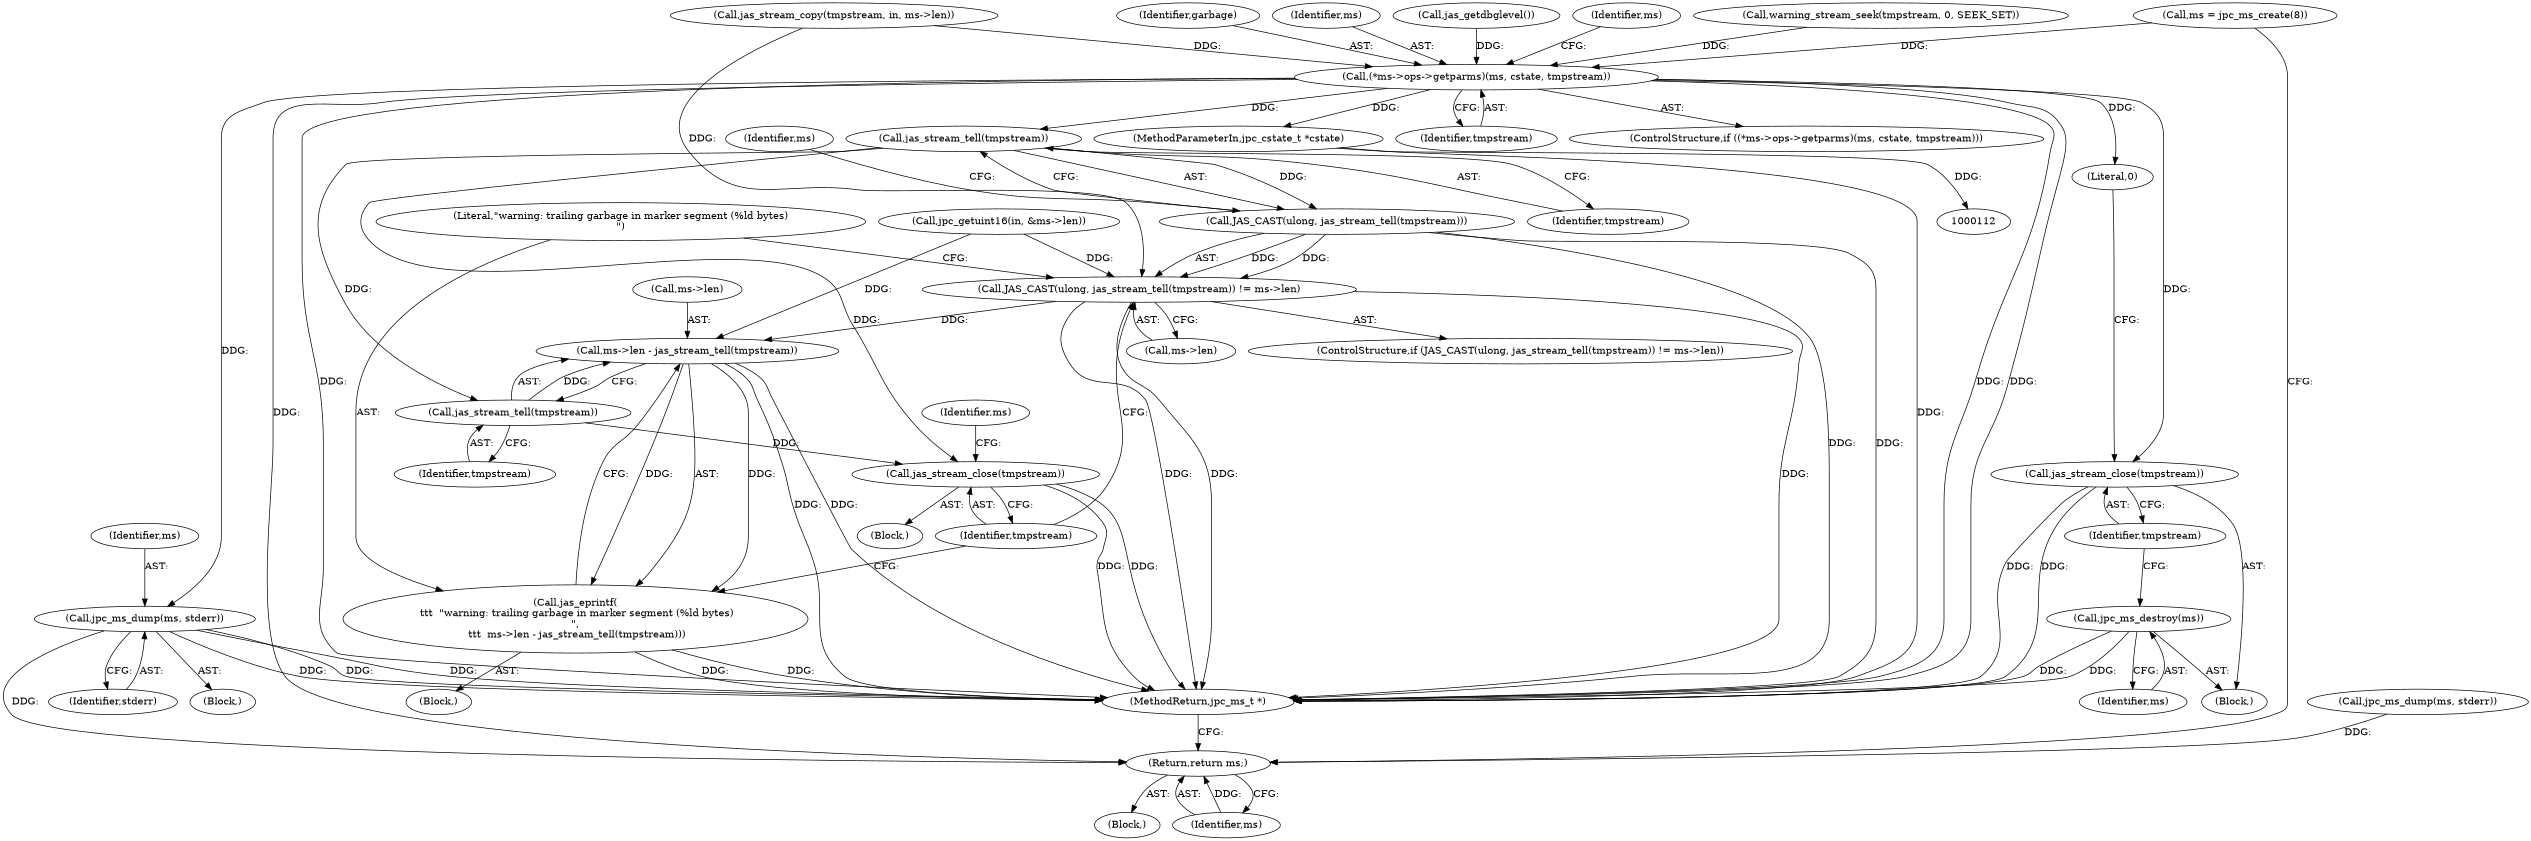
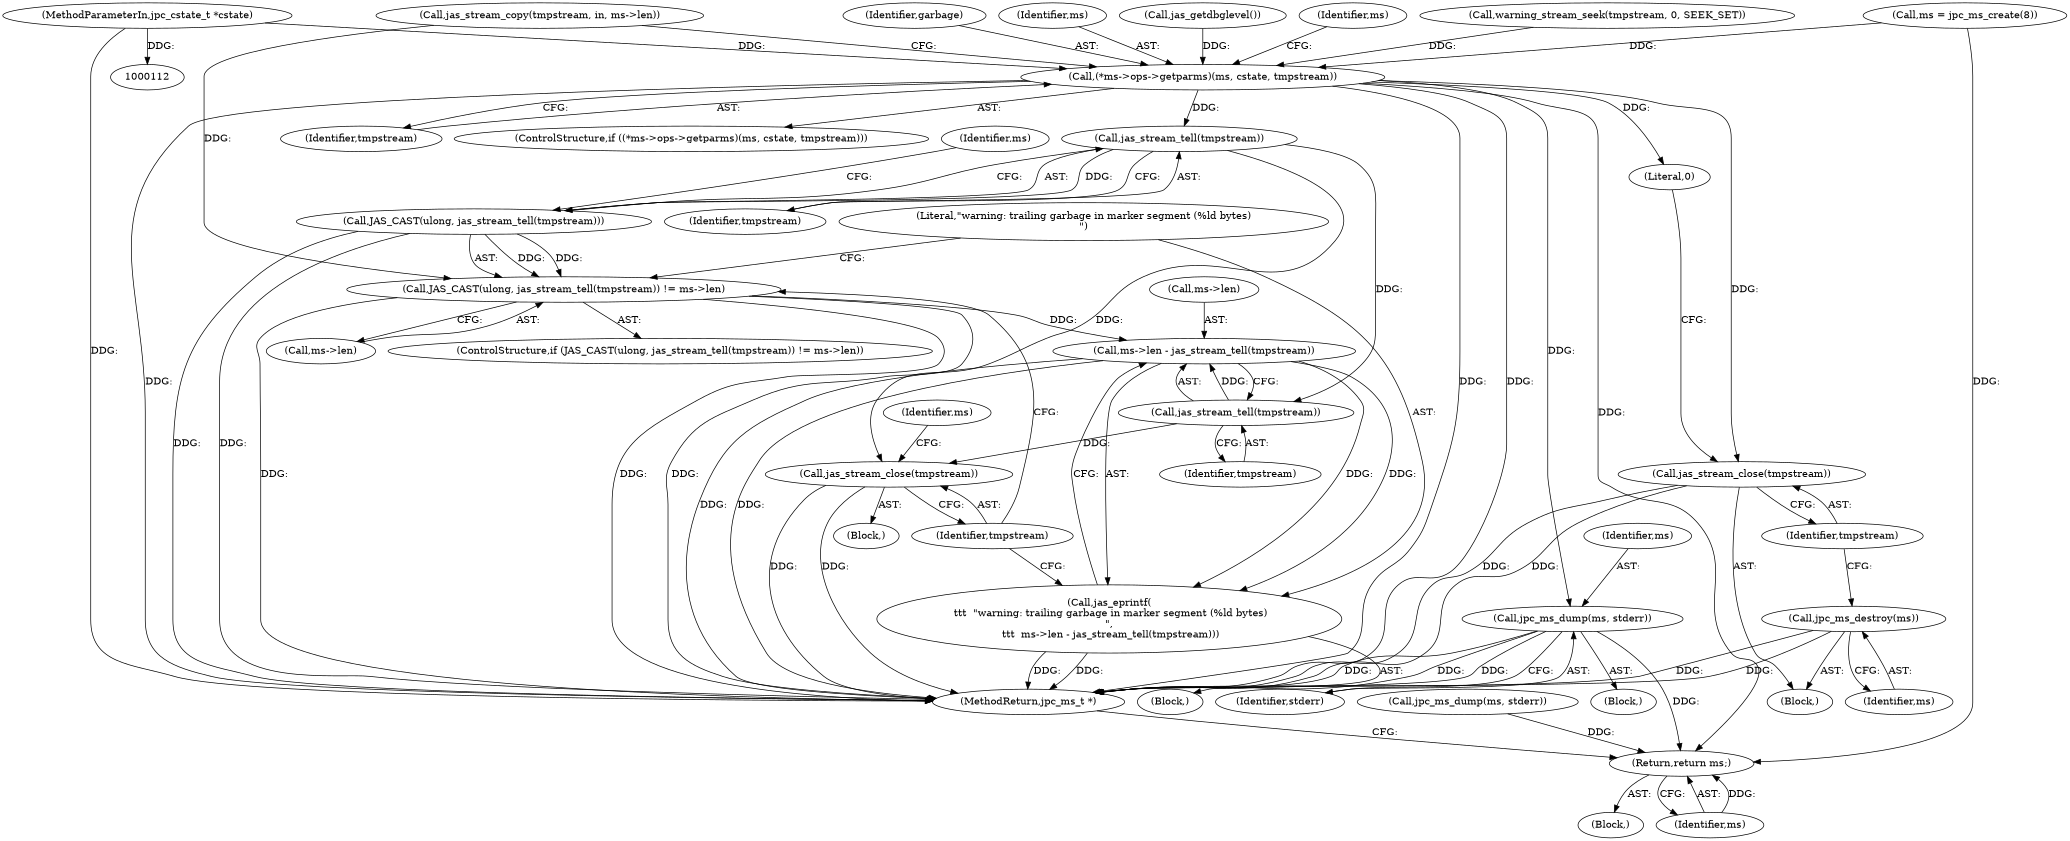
edge "(Call,jas_stream_copy(tmpstream, in, ms->len))" -> "(Call,(*ms->ops->getparms)(ms, cstate, tmpstream))": label "DDG: " -> "CFG: "
edge "(Call,(*ms->ops->getparms)(ms, cstate, tmpstream))" -> "(MethodParameterIn,jpc_cstate_t *cstate)": reversed
node "(Call,jpc_getuint16(in, &ms->len))": removed
edge "(Call,ms = jpc_ms_create(8))" -> "(Return,return ms;)": label "CFG: " -> "DDG: "
